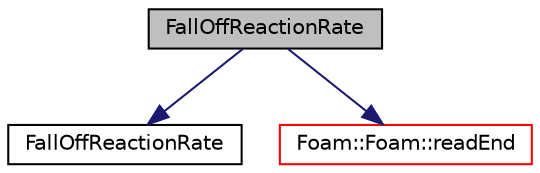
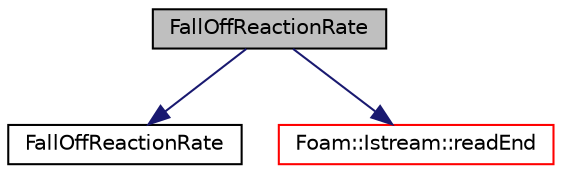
node "Foam::Foam::readEnd": label "Foam::Foam::readEnd" -> "Foam::Istream::readEnd"
